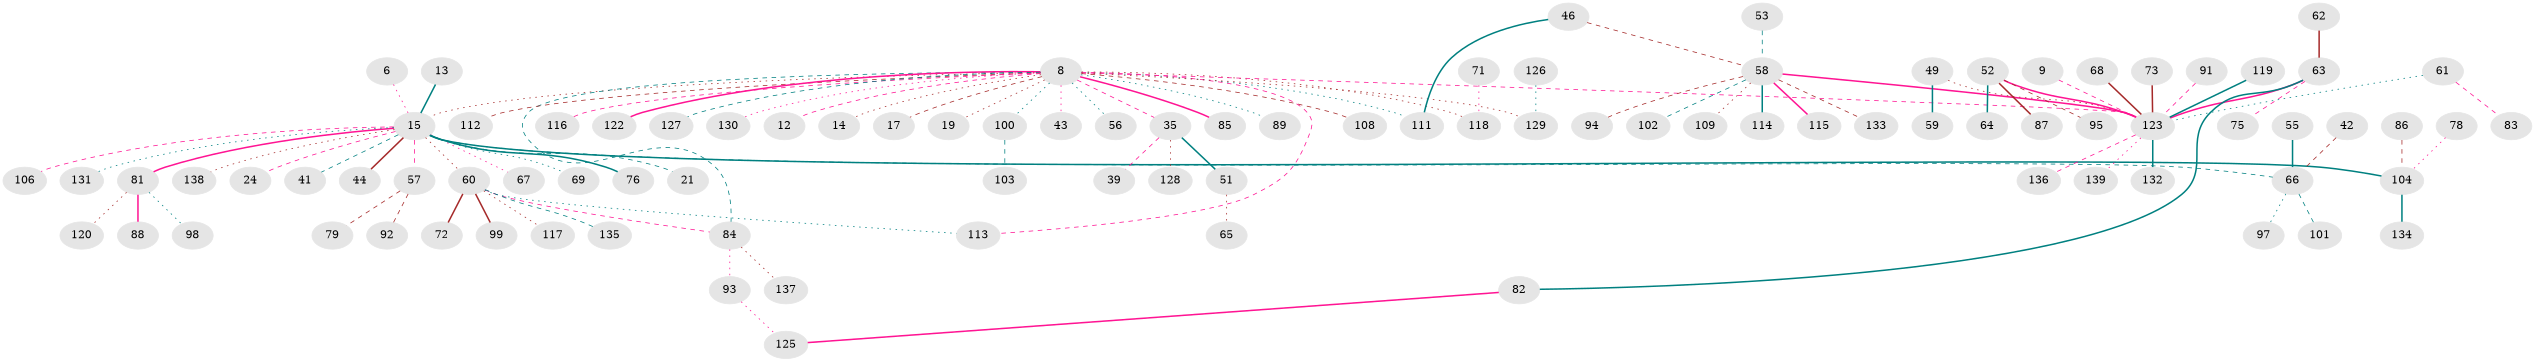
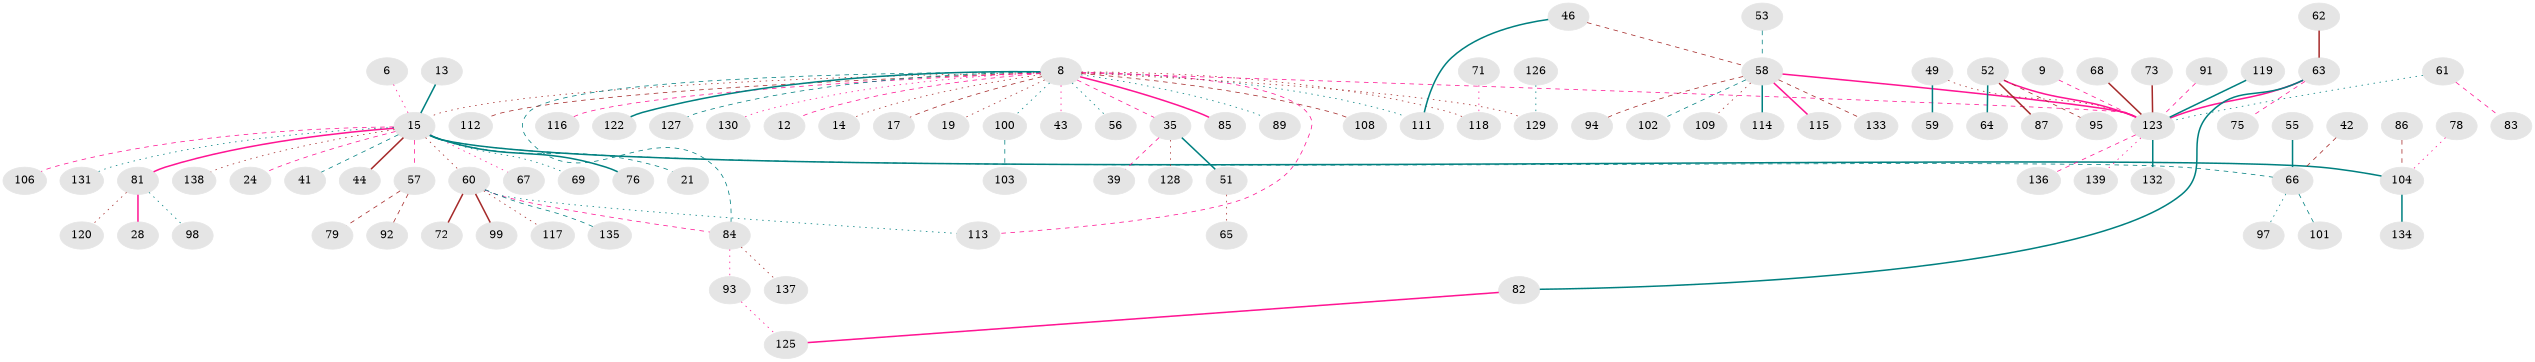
edge "8" -- "122": color deeppink -> teal
node "88": label "88" -> "28"
